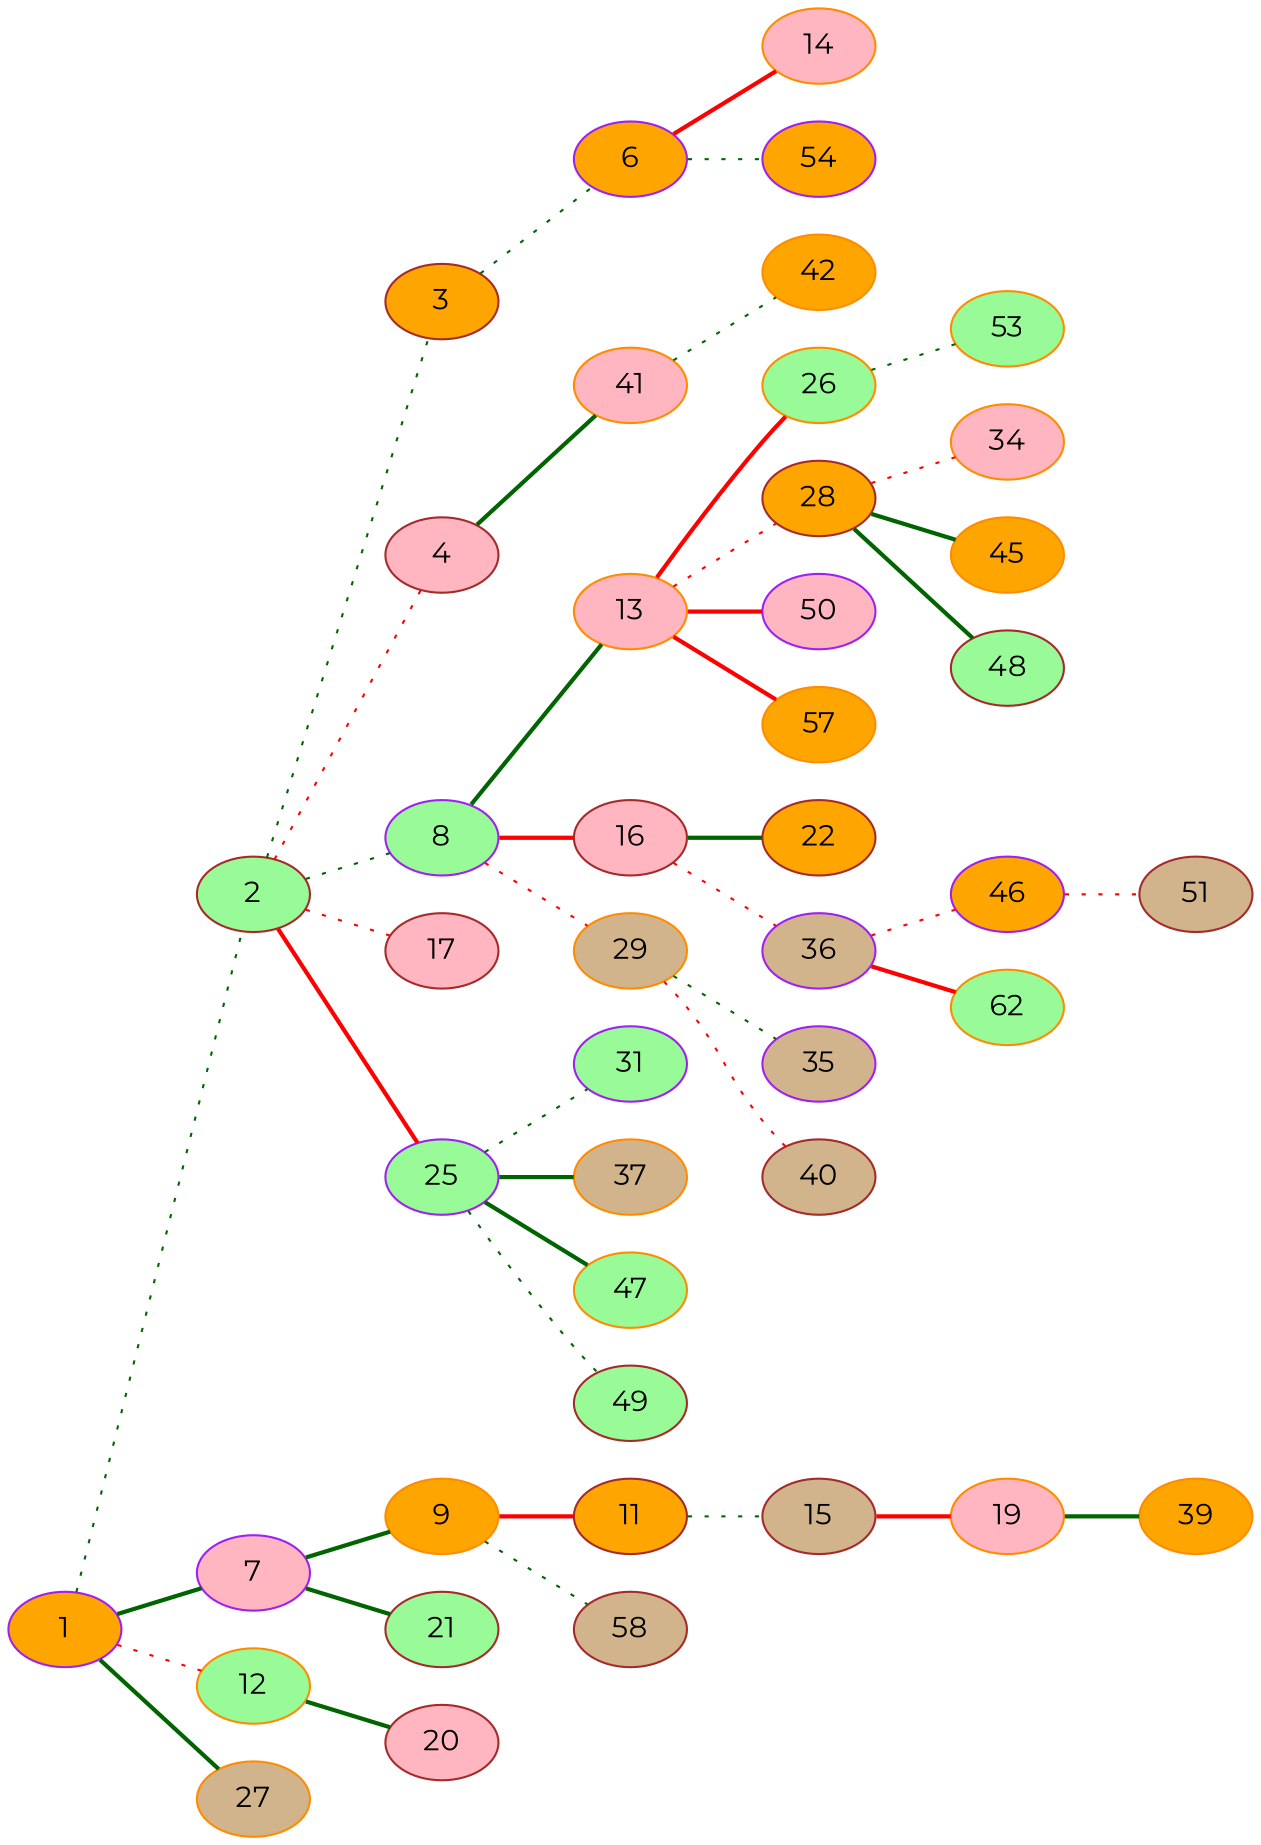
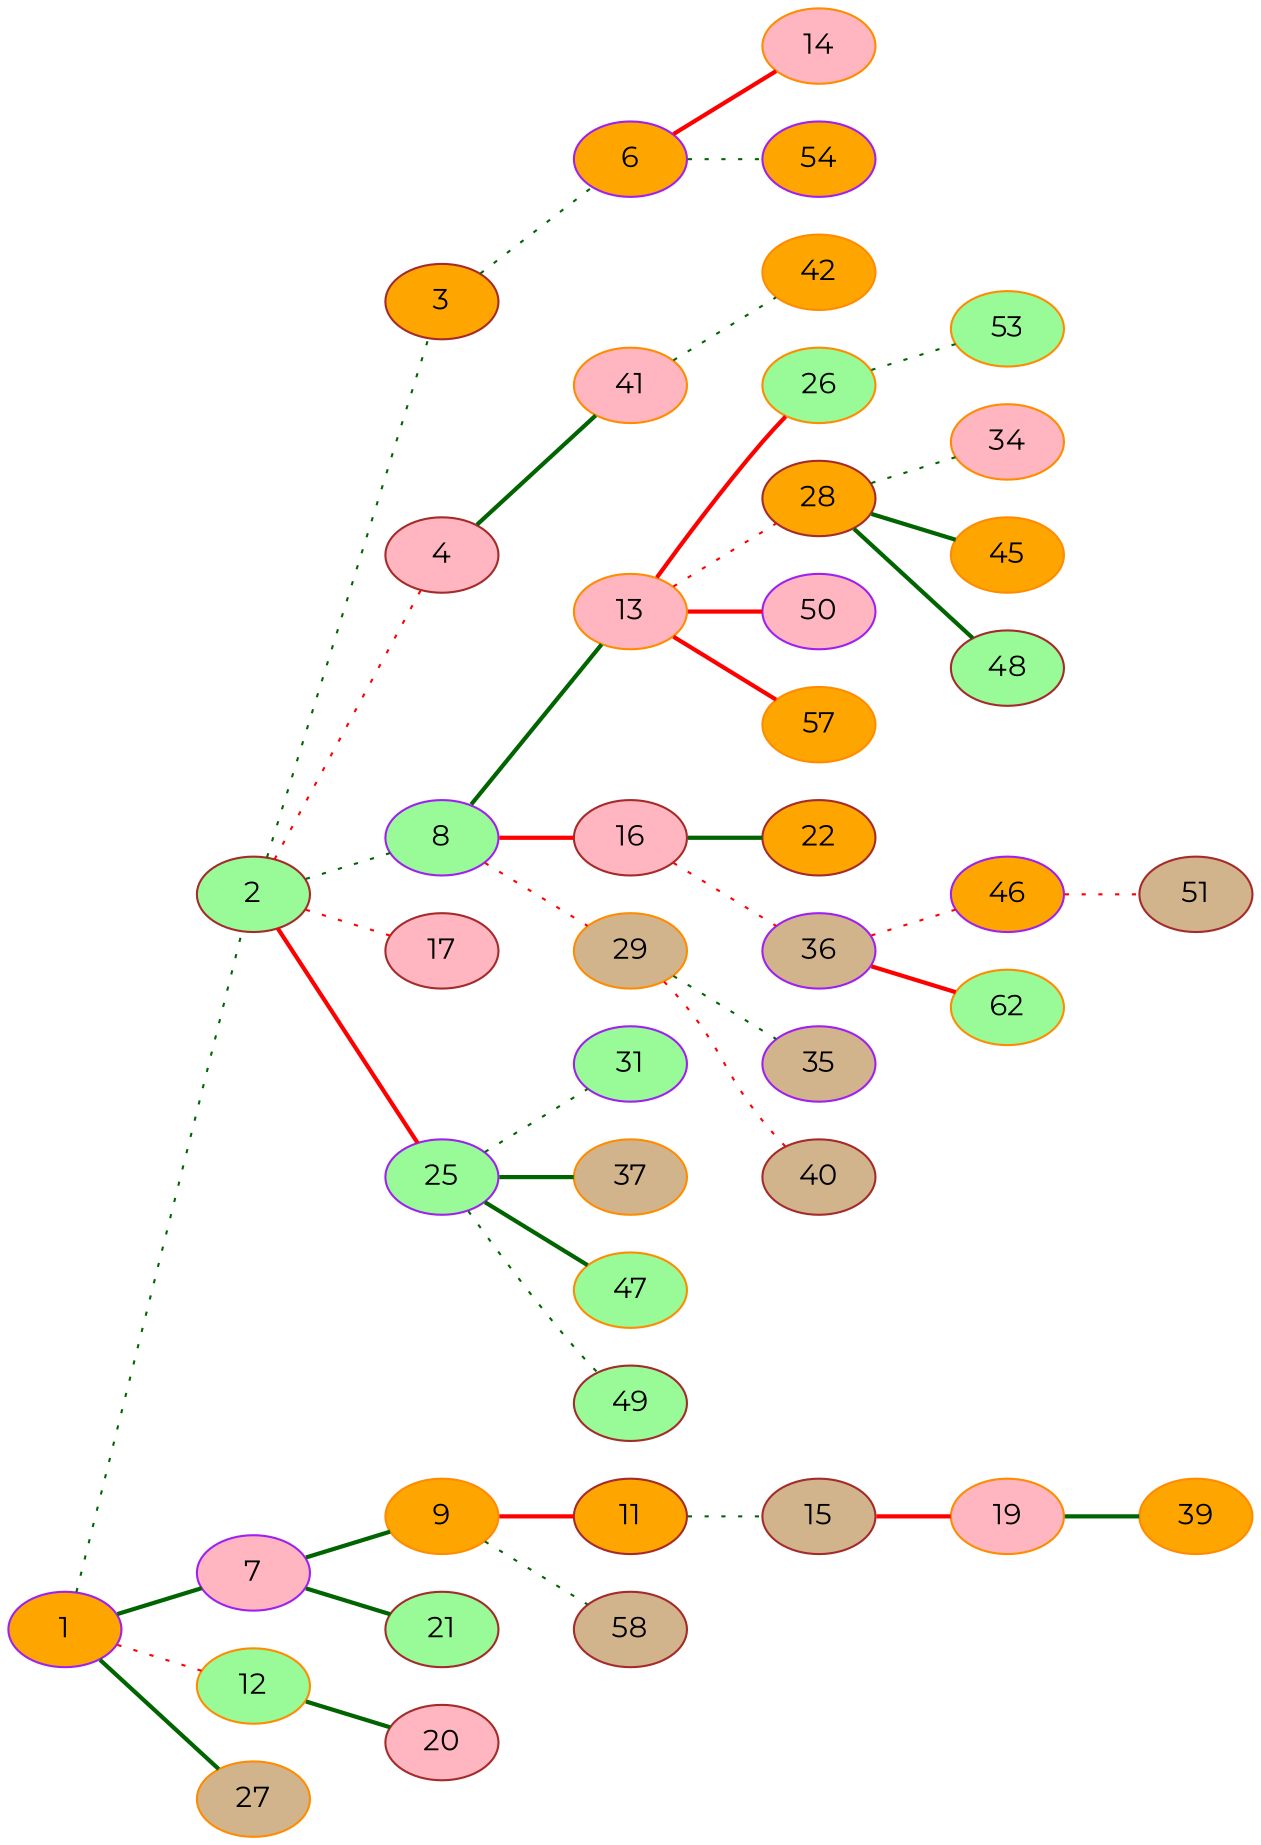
edge "34" -- "28": color red -> darkgreen
